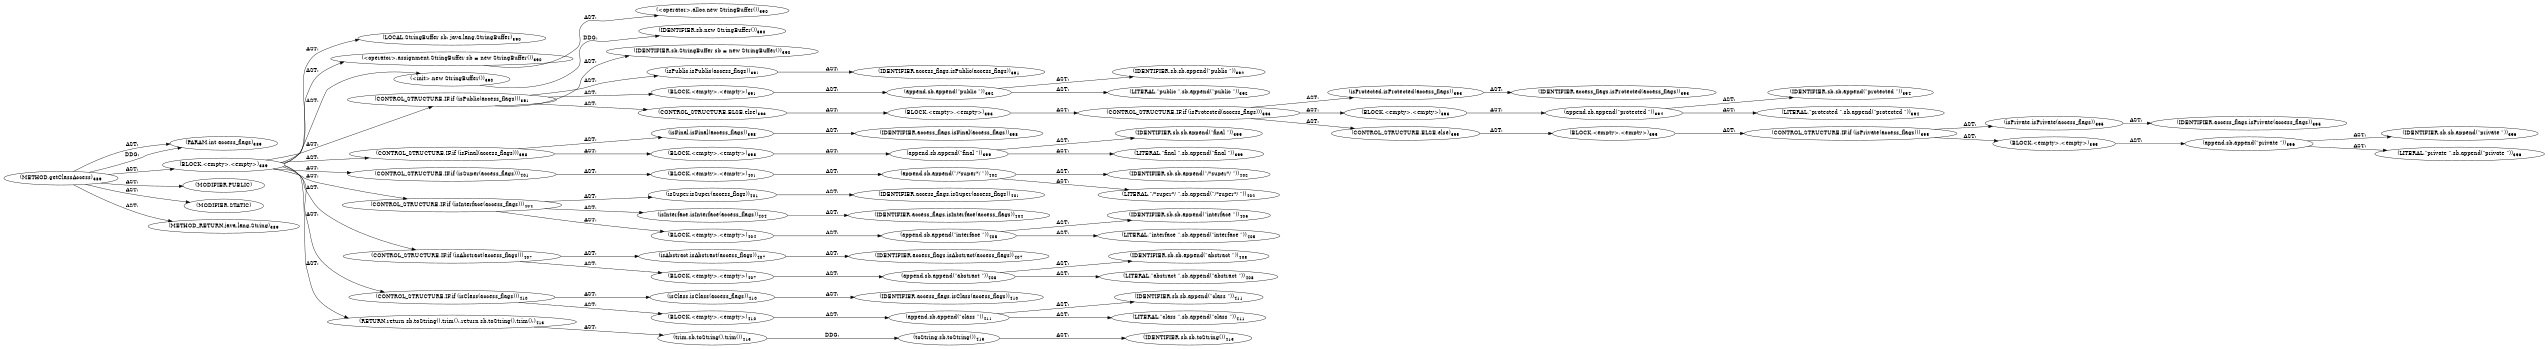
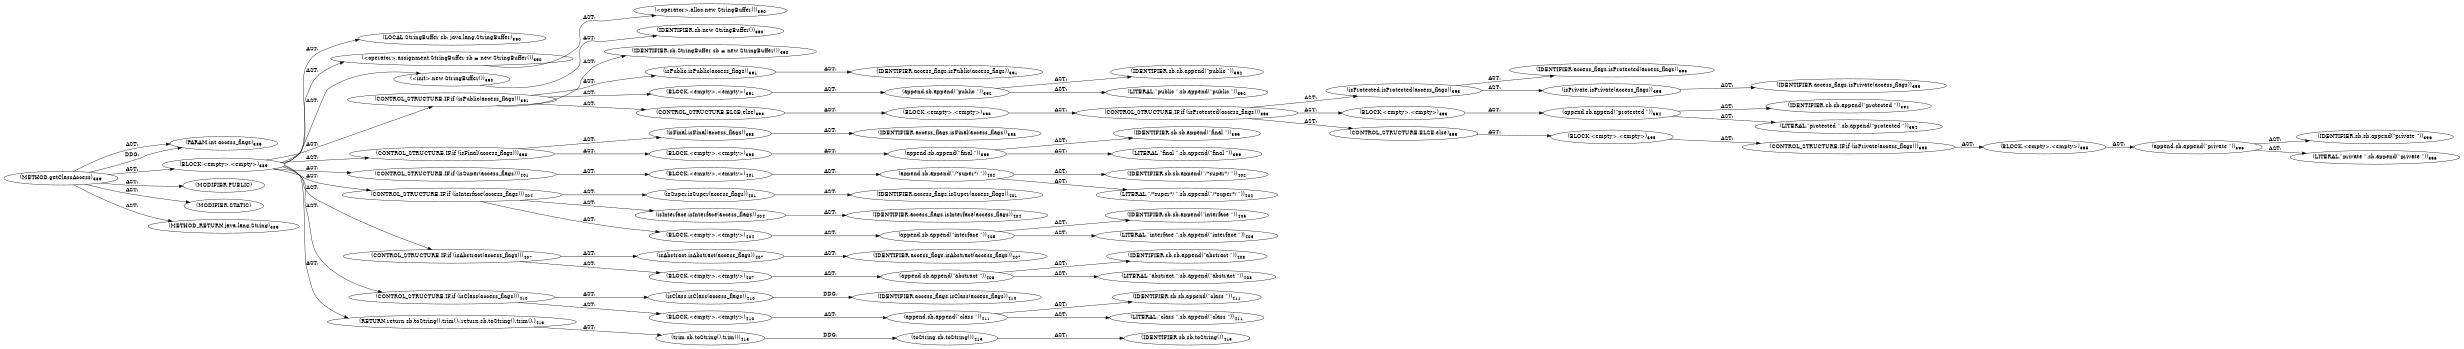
edge "(<init>,new StringBuffer())" -> "(IDENTIFIER,sb,new StringBuffer())": label "DDG: " -> "AST: "
edge "(CONTROL_STRUCTURE,IF,if (isPrivate(access_flags)))" -> "(isPrivate,isPrivate(access_flags))": now "(isProtected,isProtected(access_flags))" -> "(isPrivate,isPrivate(access_flags))"
edge "(isClass,isClass(access_flags))" -> "(IDENTIFIER,access_flags,isClass(access_flags))": label "AST: " -> "DDG: "
